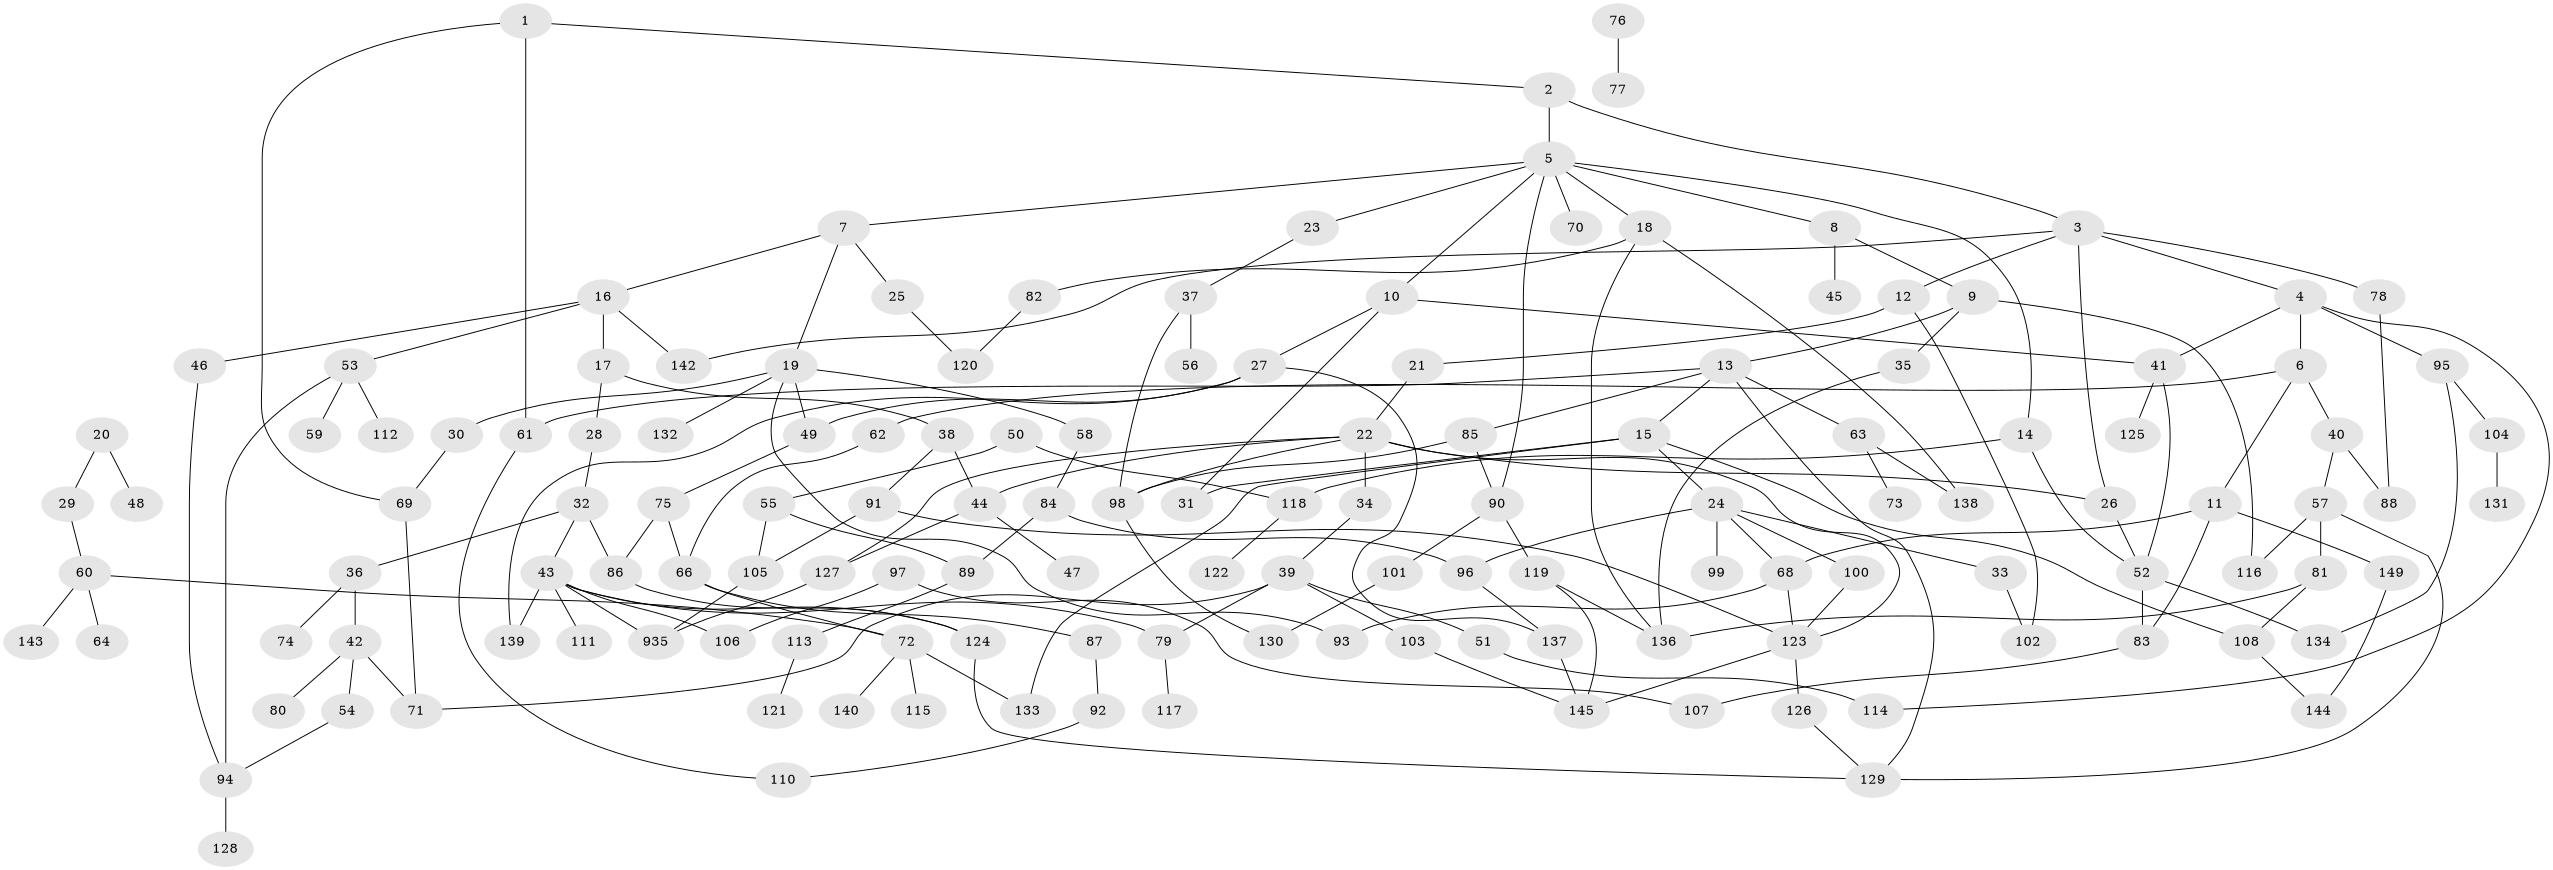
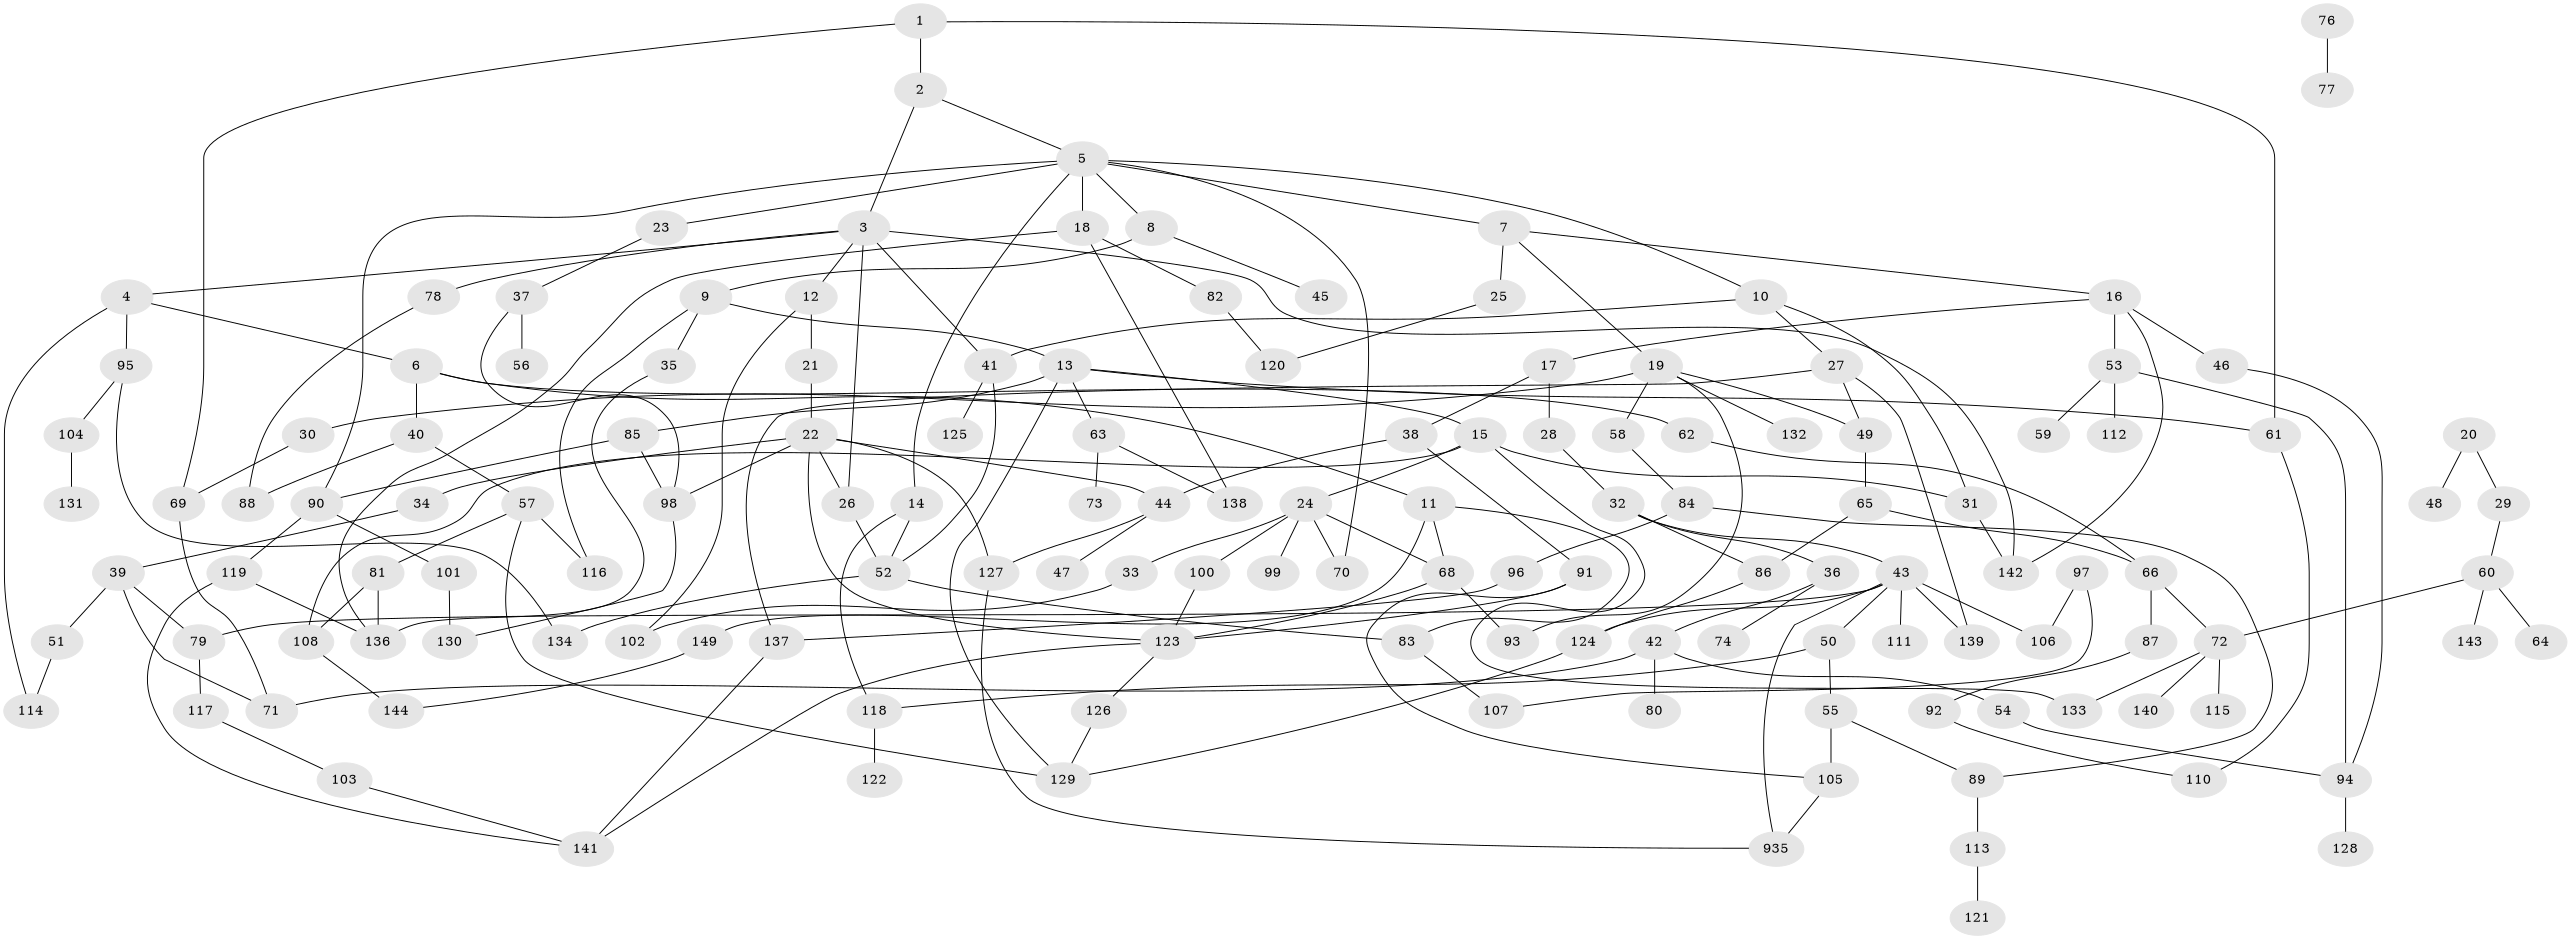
edge "4" -- "41": now "3" -- "41"
node "75": label "75" -> "65"
edge "24" -- "96": now "24" -- "70"
edge "31" -- "142": added
edge "39" -- "103": now "117" -- "103"
edge "43" -- "50": added
node "145": label "145" -> "141"
